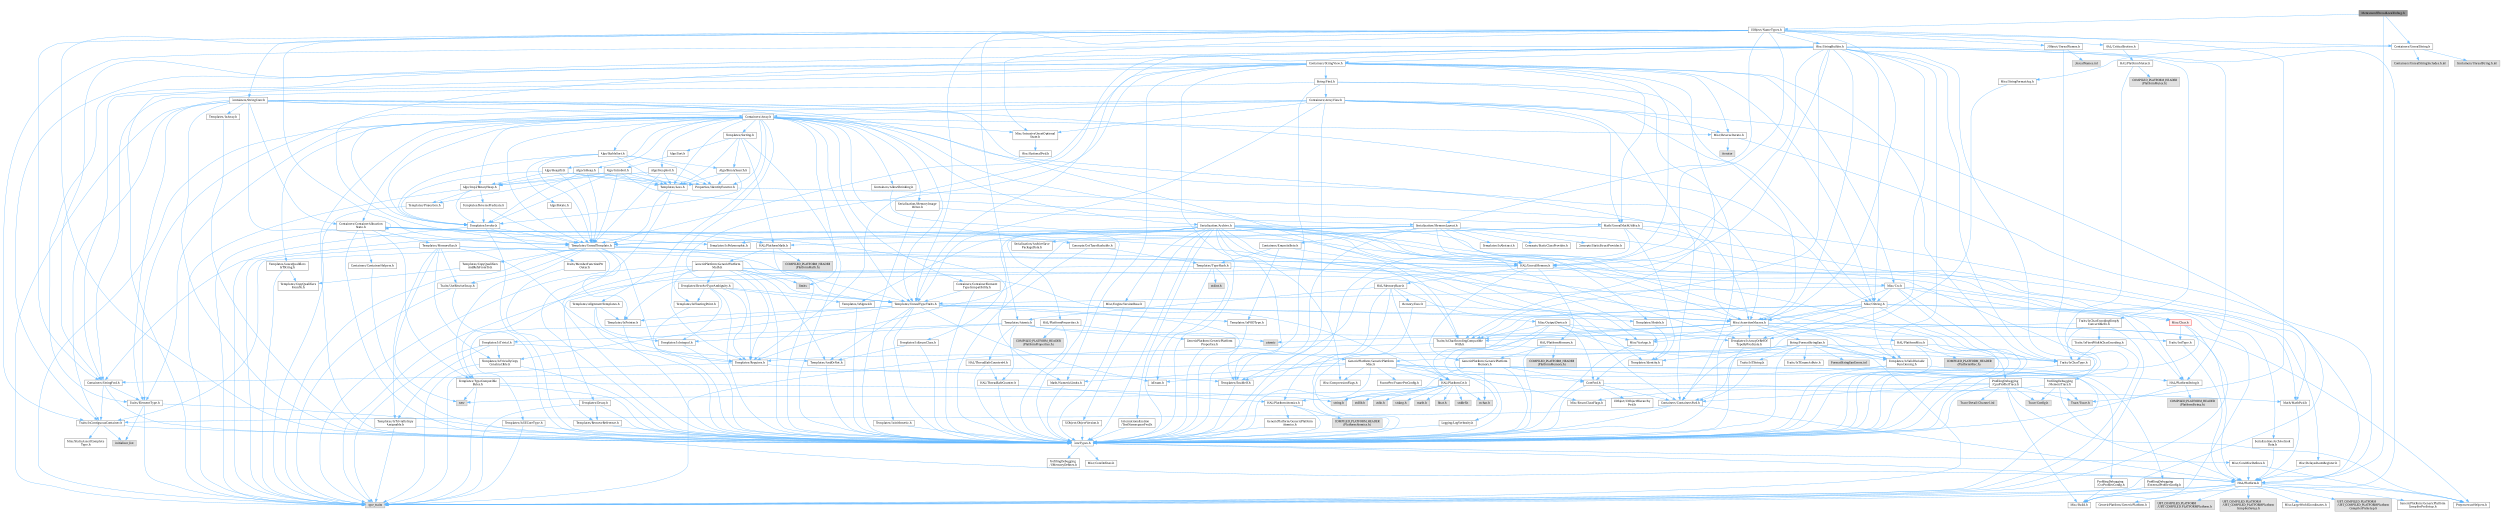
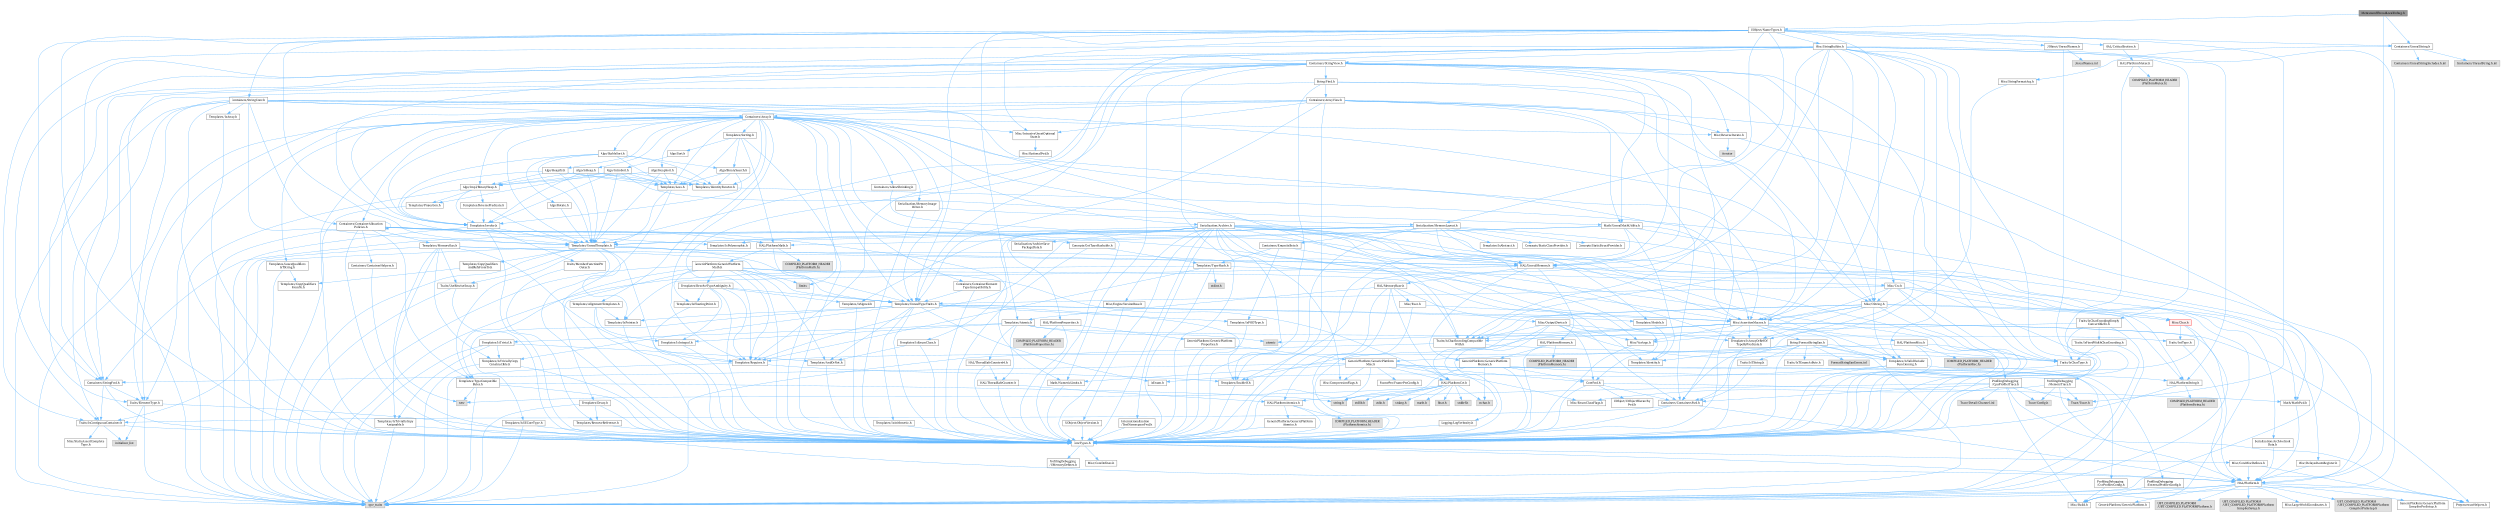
node "Properties/IdentityFunctor.h": label "Properties/IdentityFunctor.h" -> "Templates/IdentityFunctor.h"
node "Containers/ContainerAllocation State.h": label "Containers/ContainerAllocation State.h" -> "Containers/ContainerAllocation Policies.h"
node "Memory/Exec.h": label "Memory/Exec.h" -> "Misc/Exec.h"
edge "Templates/TypeHash.h" -> "IsEnum.h": now "Templates/TypeHash.h" -> "Templates/Requires.h"
